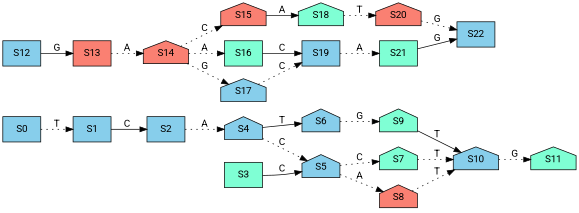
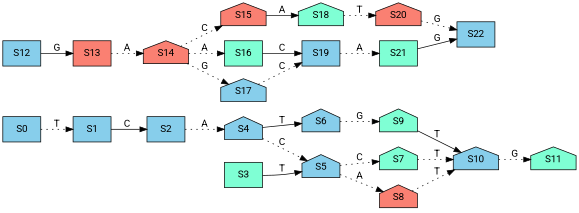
edge "S3" -> "S5": label "C" -> "T"
